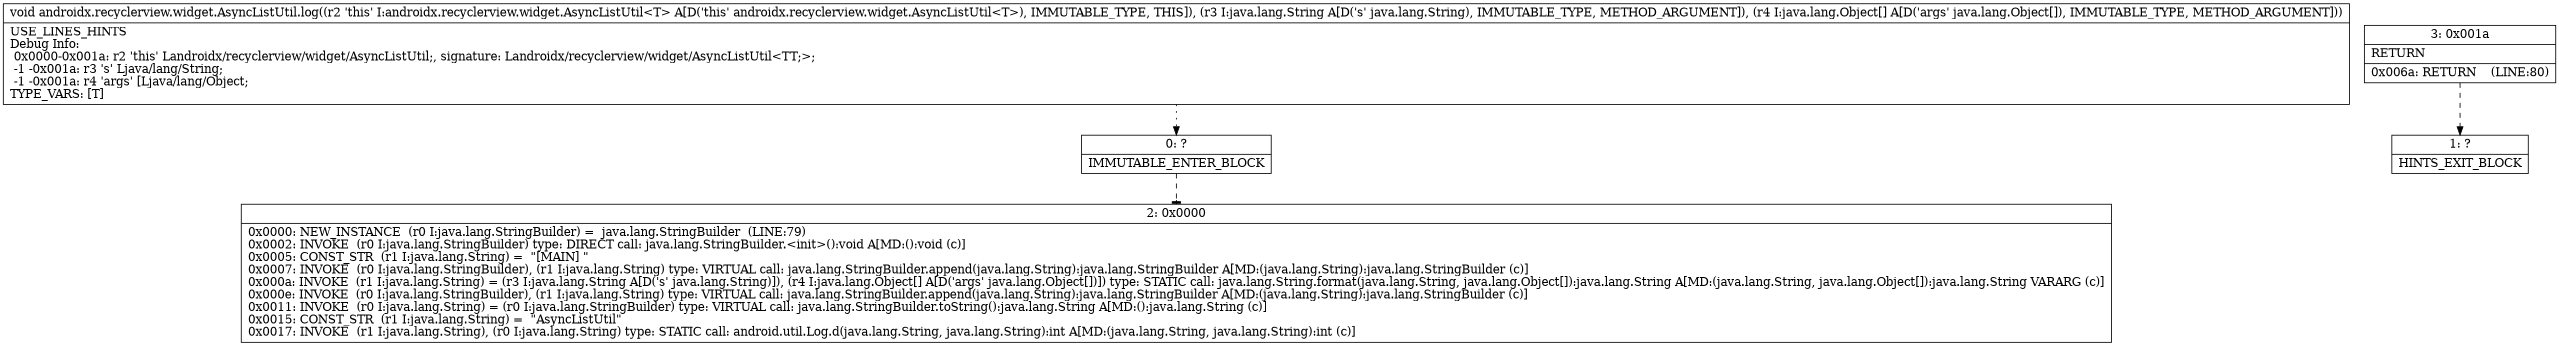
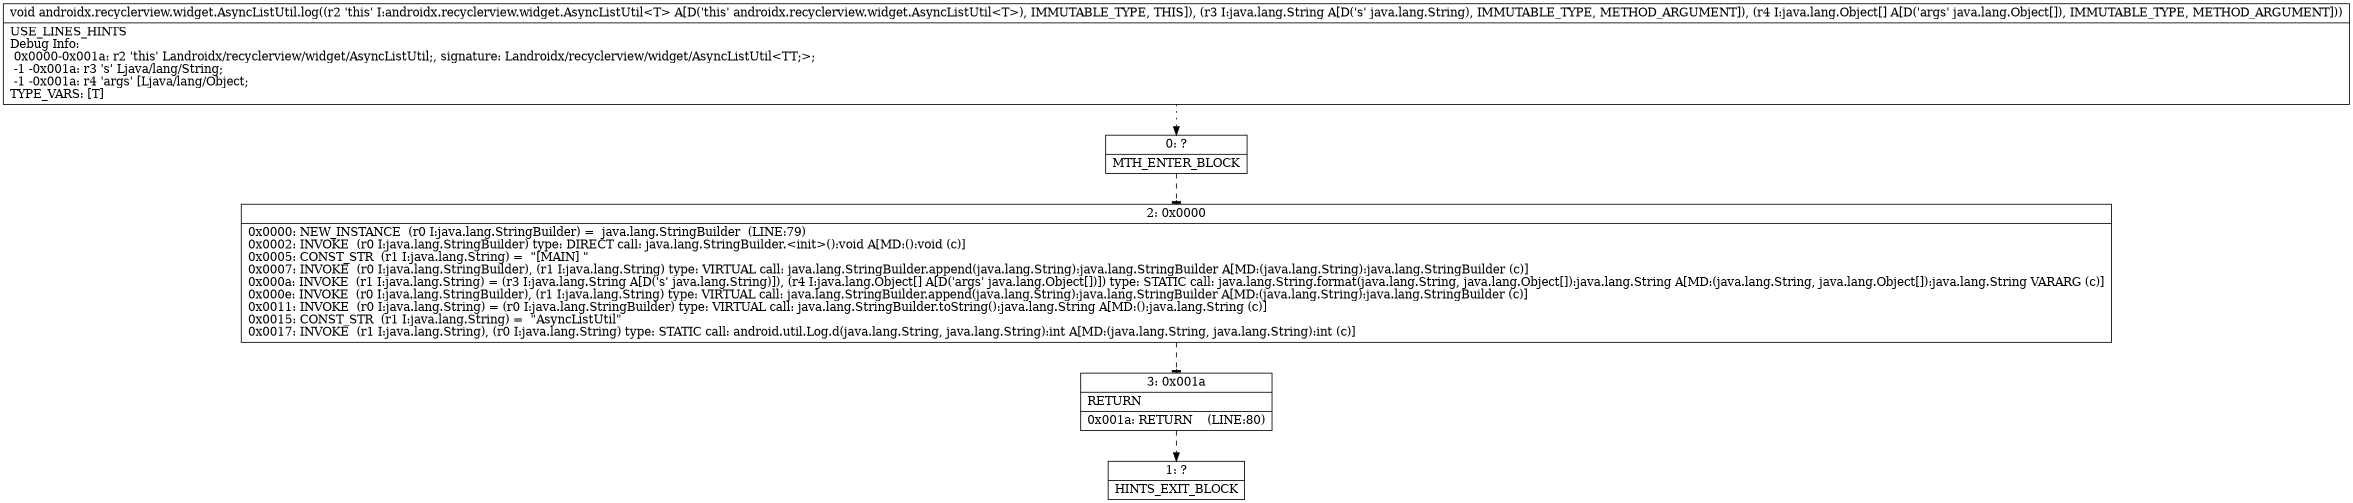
node "3: 0x001a": text "0x006a: RETURN    (LINE:80)" -> "0x001a: RETURN    (LINE:80)"
node "0: ?": text "IMMUTABLE_ENTER_BLOCK" -> "MTH_ENTER_BLOCK"
edge "2: 0x0000" -> "3: 0x001a": added
